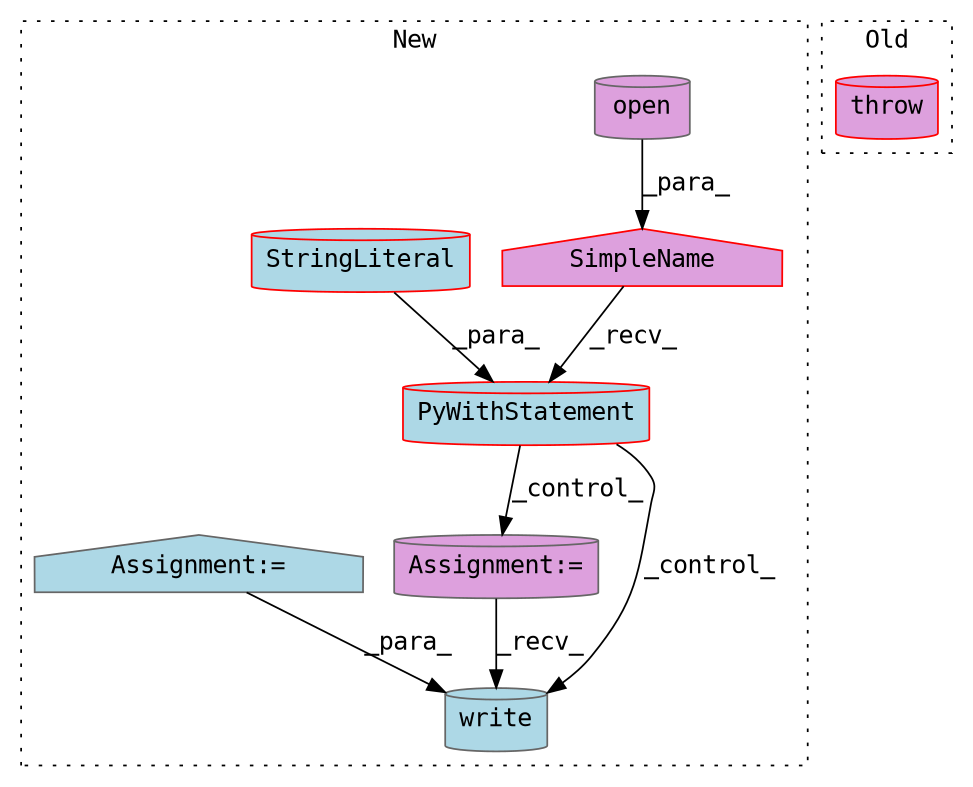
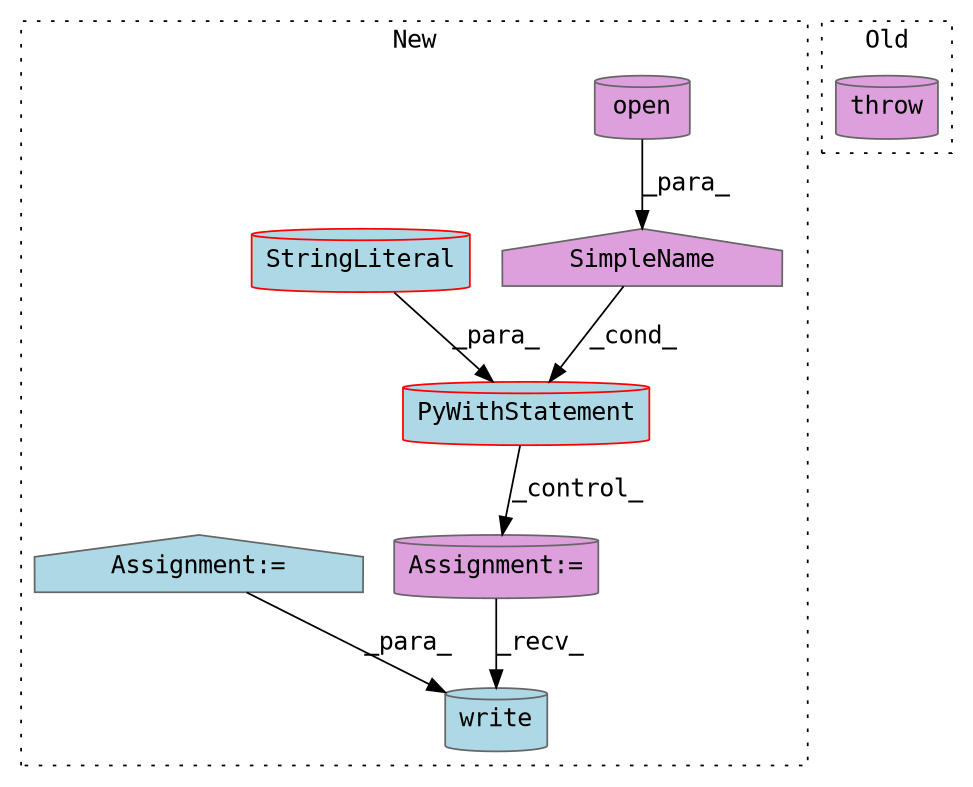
node "throw": color red -> gray40
node "SimpleName": color red -> gray40
edge "SimpleName" -> "PyWithStatement": label "_recv_" -> "_cond_"
edge "PyWithStatement" -> "write": removed, label "_control_"
